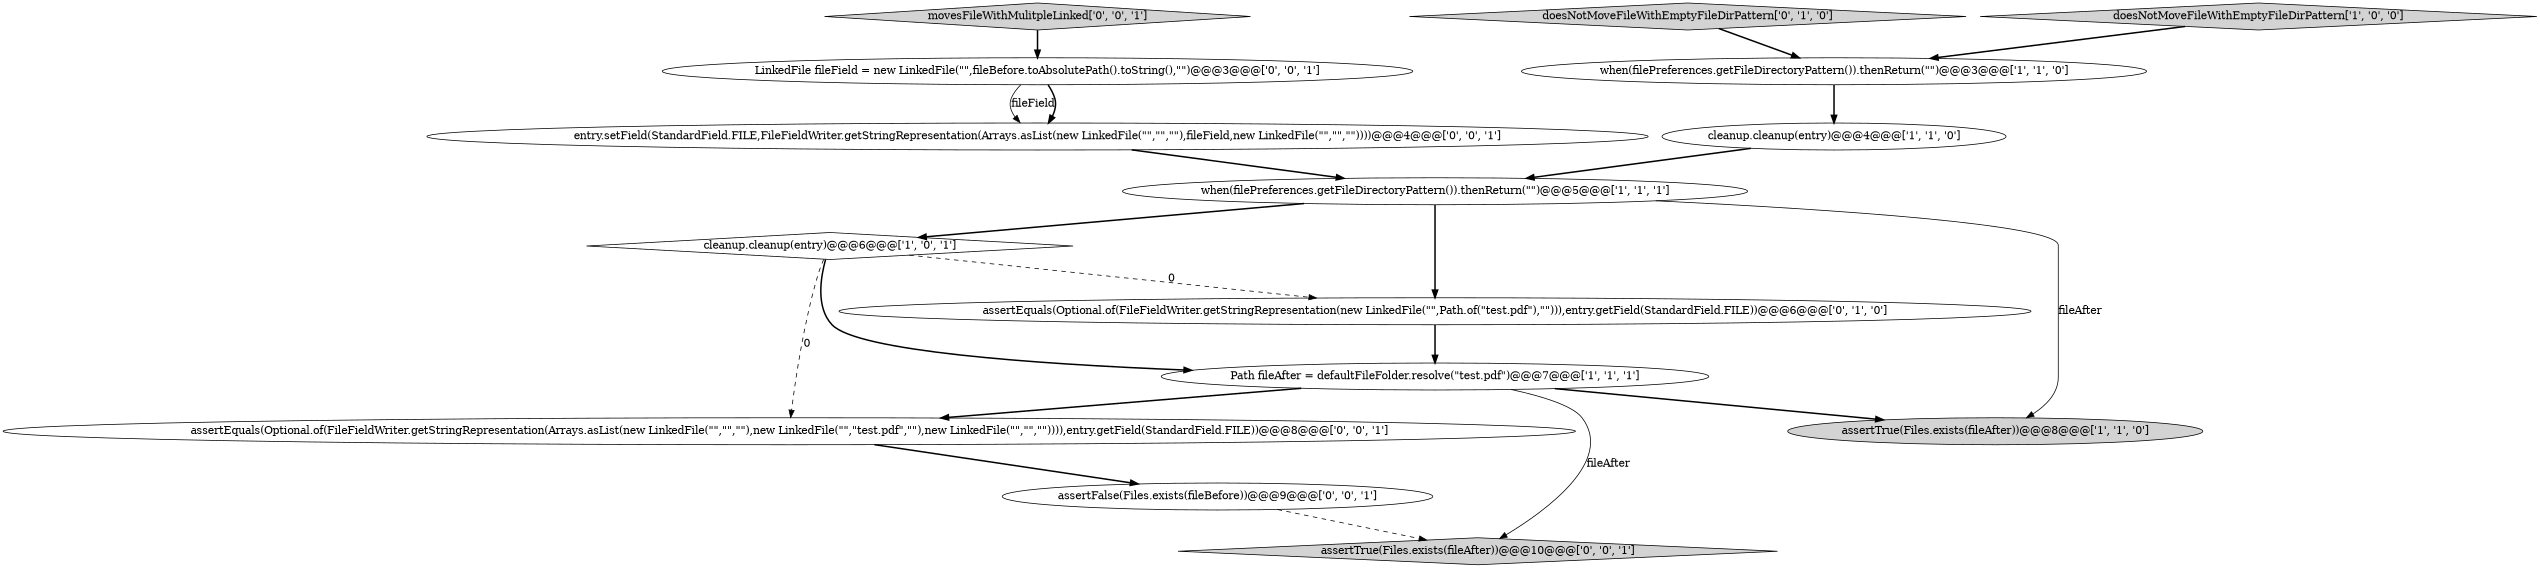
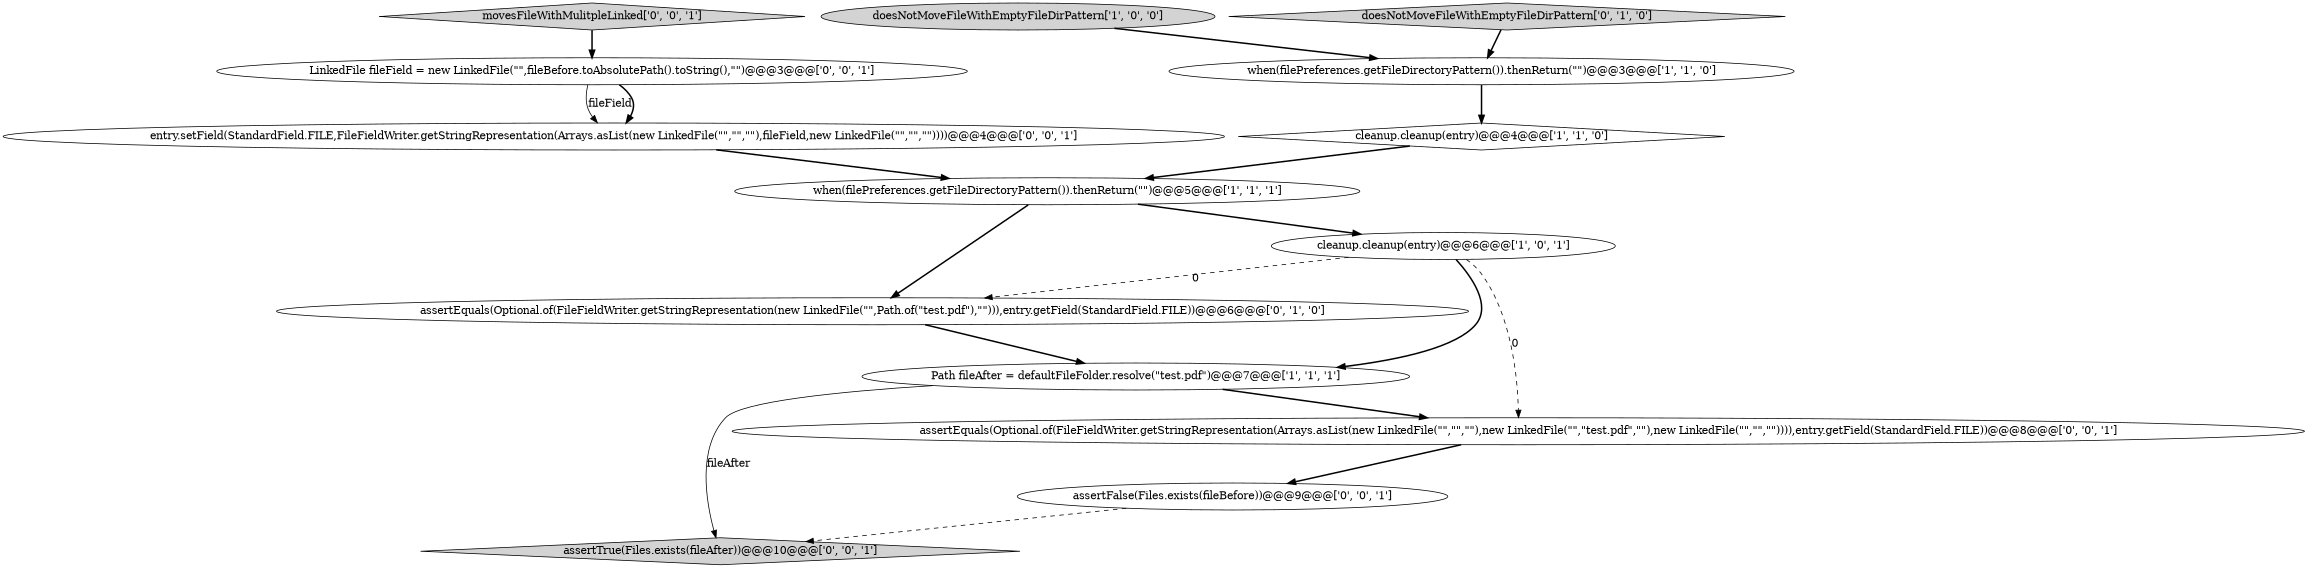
node "doesNotMoveFileWithEmptyFileDirPattern['1', '0', '0']": shape diamond -> ellipse
node "cleanup.cleanup(entry)@@@4@@@['1', '1', '0']": shape ellipse -> diamond
node "cleanup.cleanup(entry)@@@6@@@['1', '0', '1']": shape diamond -> ellipse
node "assertTrue(Files.exists(fileAfter))@@@8@@@['1', '1', '0']": removed
